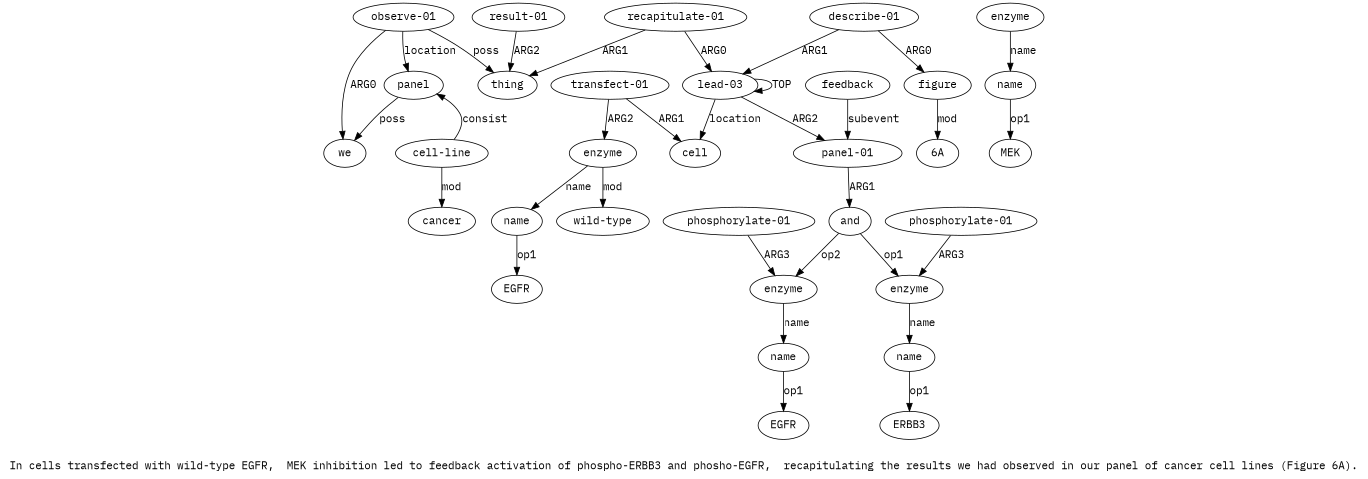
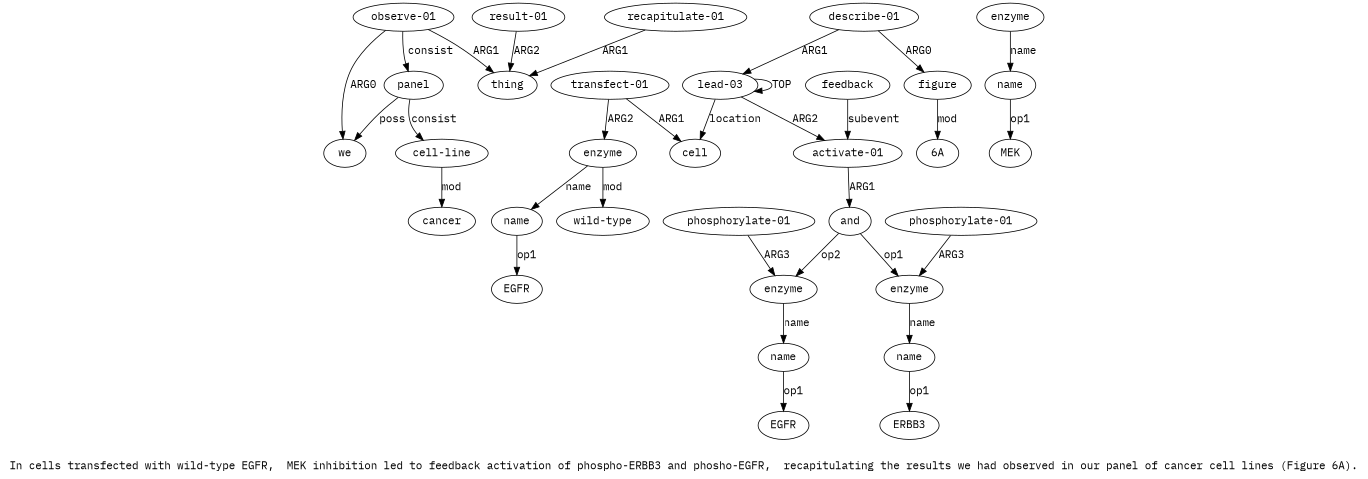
edge "recapitulate-01" -> "lead-03": removed, label "ARG0"
edge "observe-01" -> "panel": label "location" -> "consist"
edge "observe-01" -> "thing": label "poss" -> "ARG1"
edge "cell-line" -> "panel": reversed
node "panel-01": label "panel-01" -> "activate-01"
